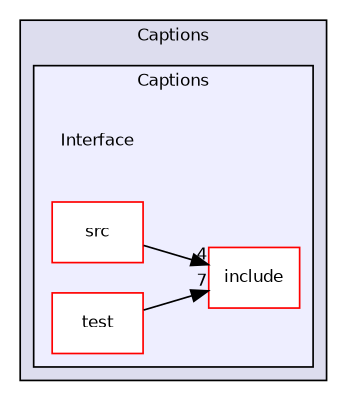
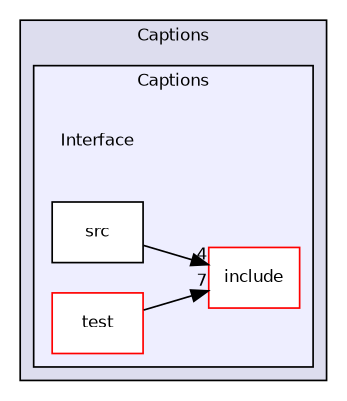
node "src": color red -> black
